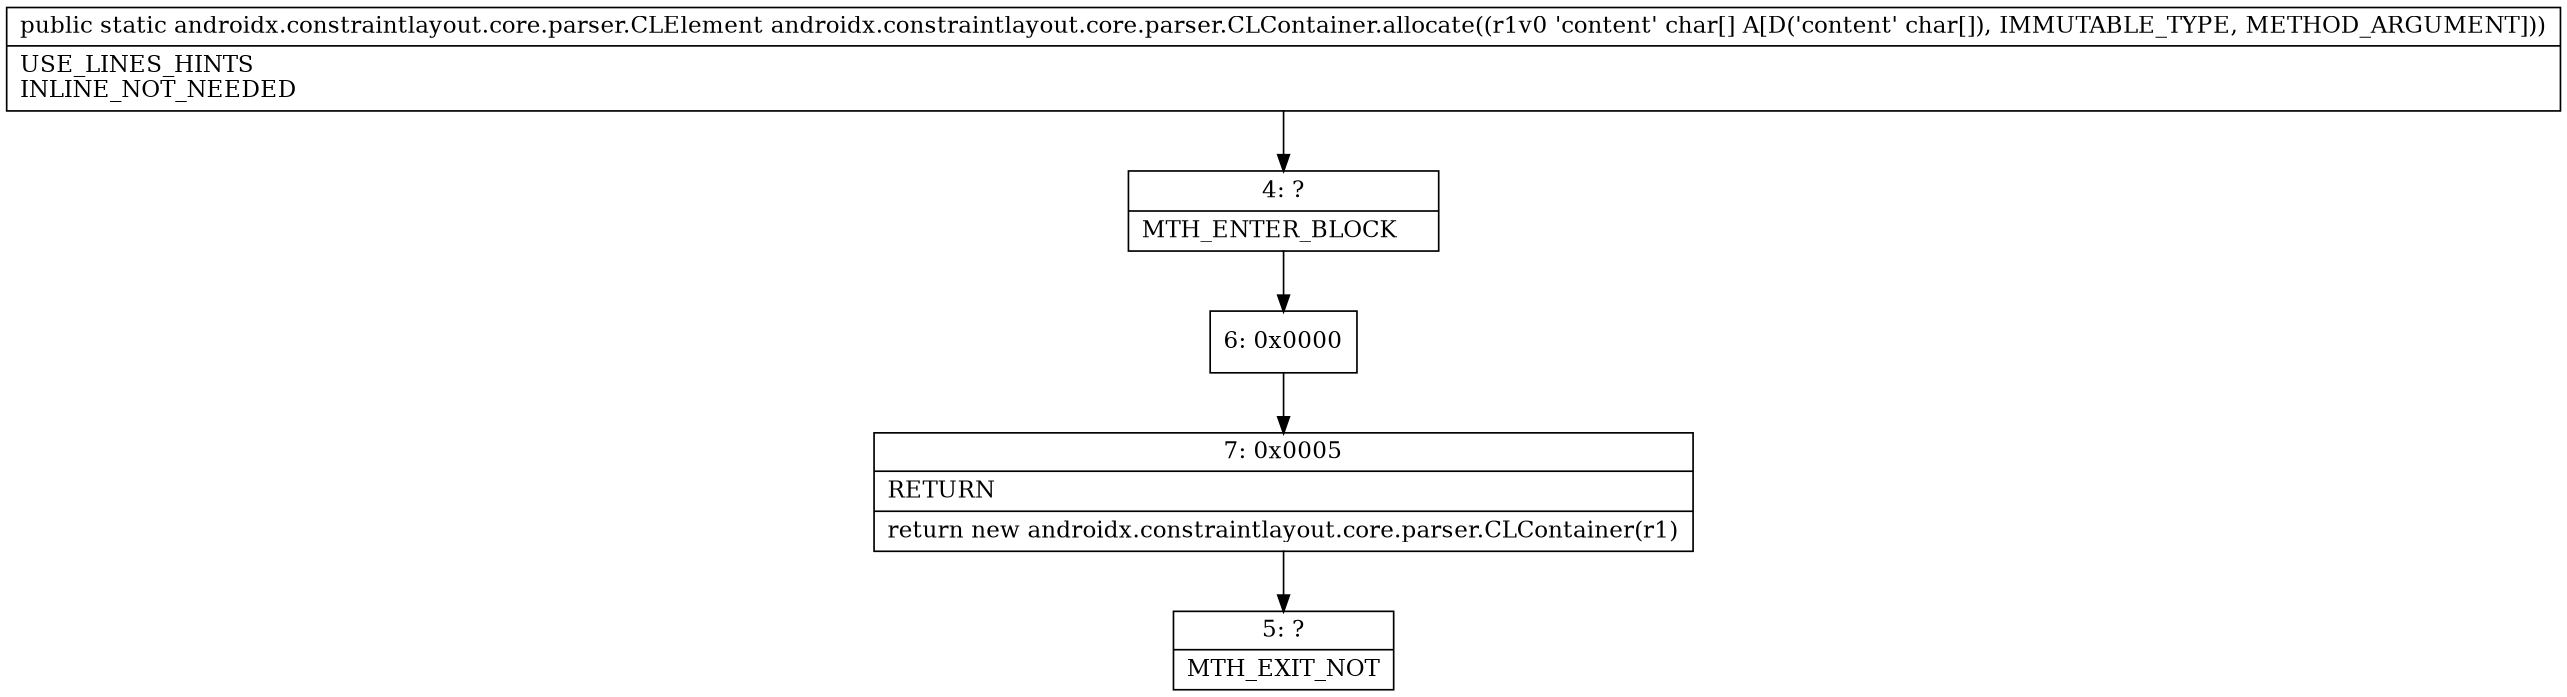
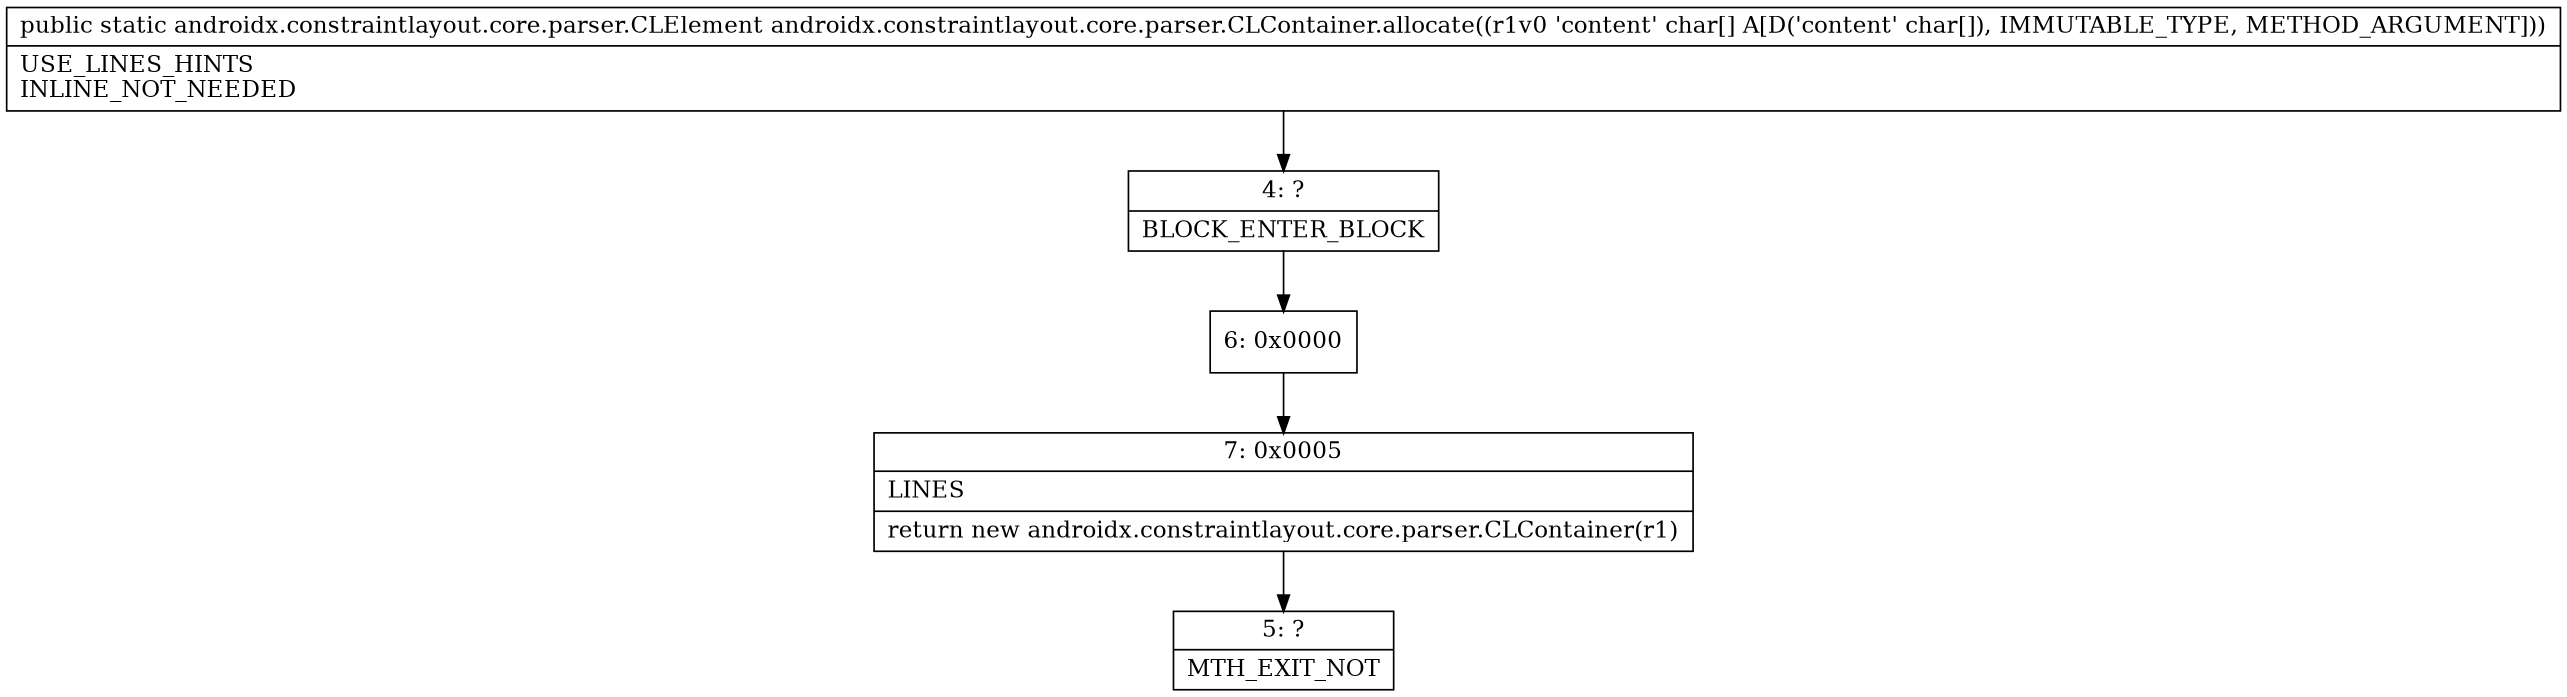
node "4: ?": text "MTH_ENTER_BLOCK" -> "BLOCK_ENTER_BLOCK"
node "7: 0x0005": text "RETURN" -> "LINES"
